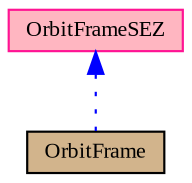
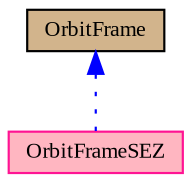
edge "OrbitFrame" -> "OrbitFrameSEZ": reversed
